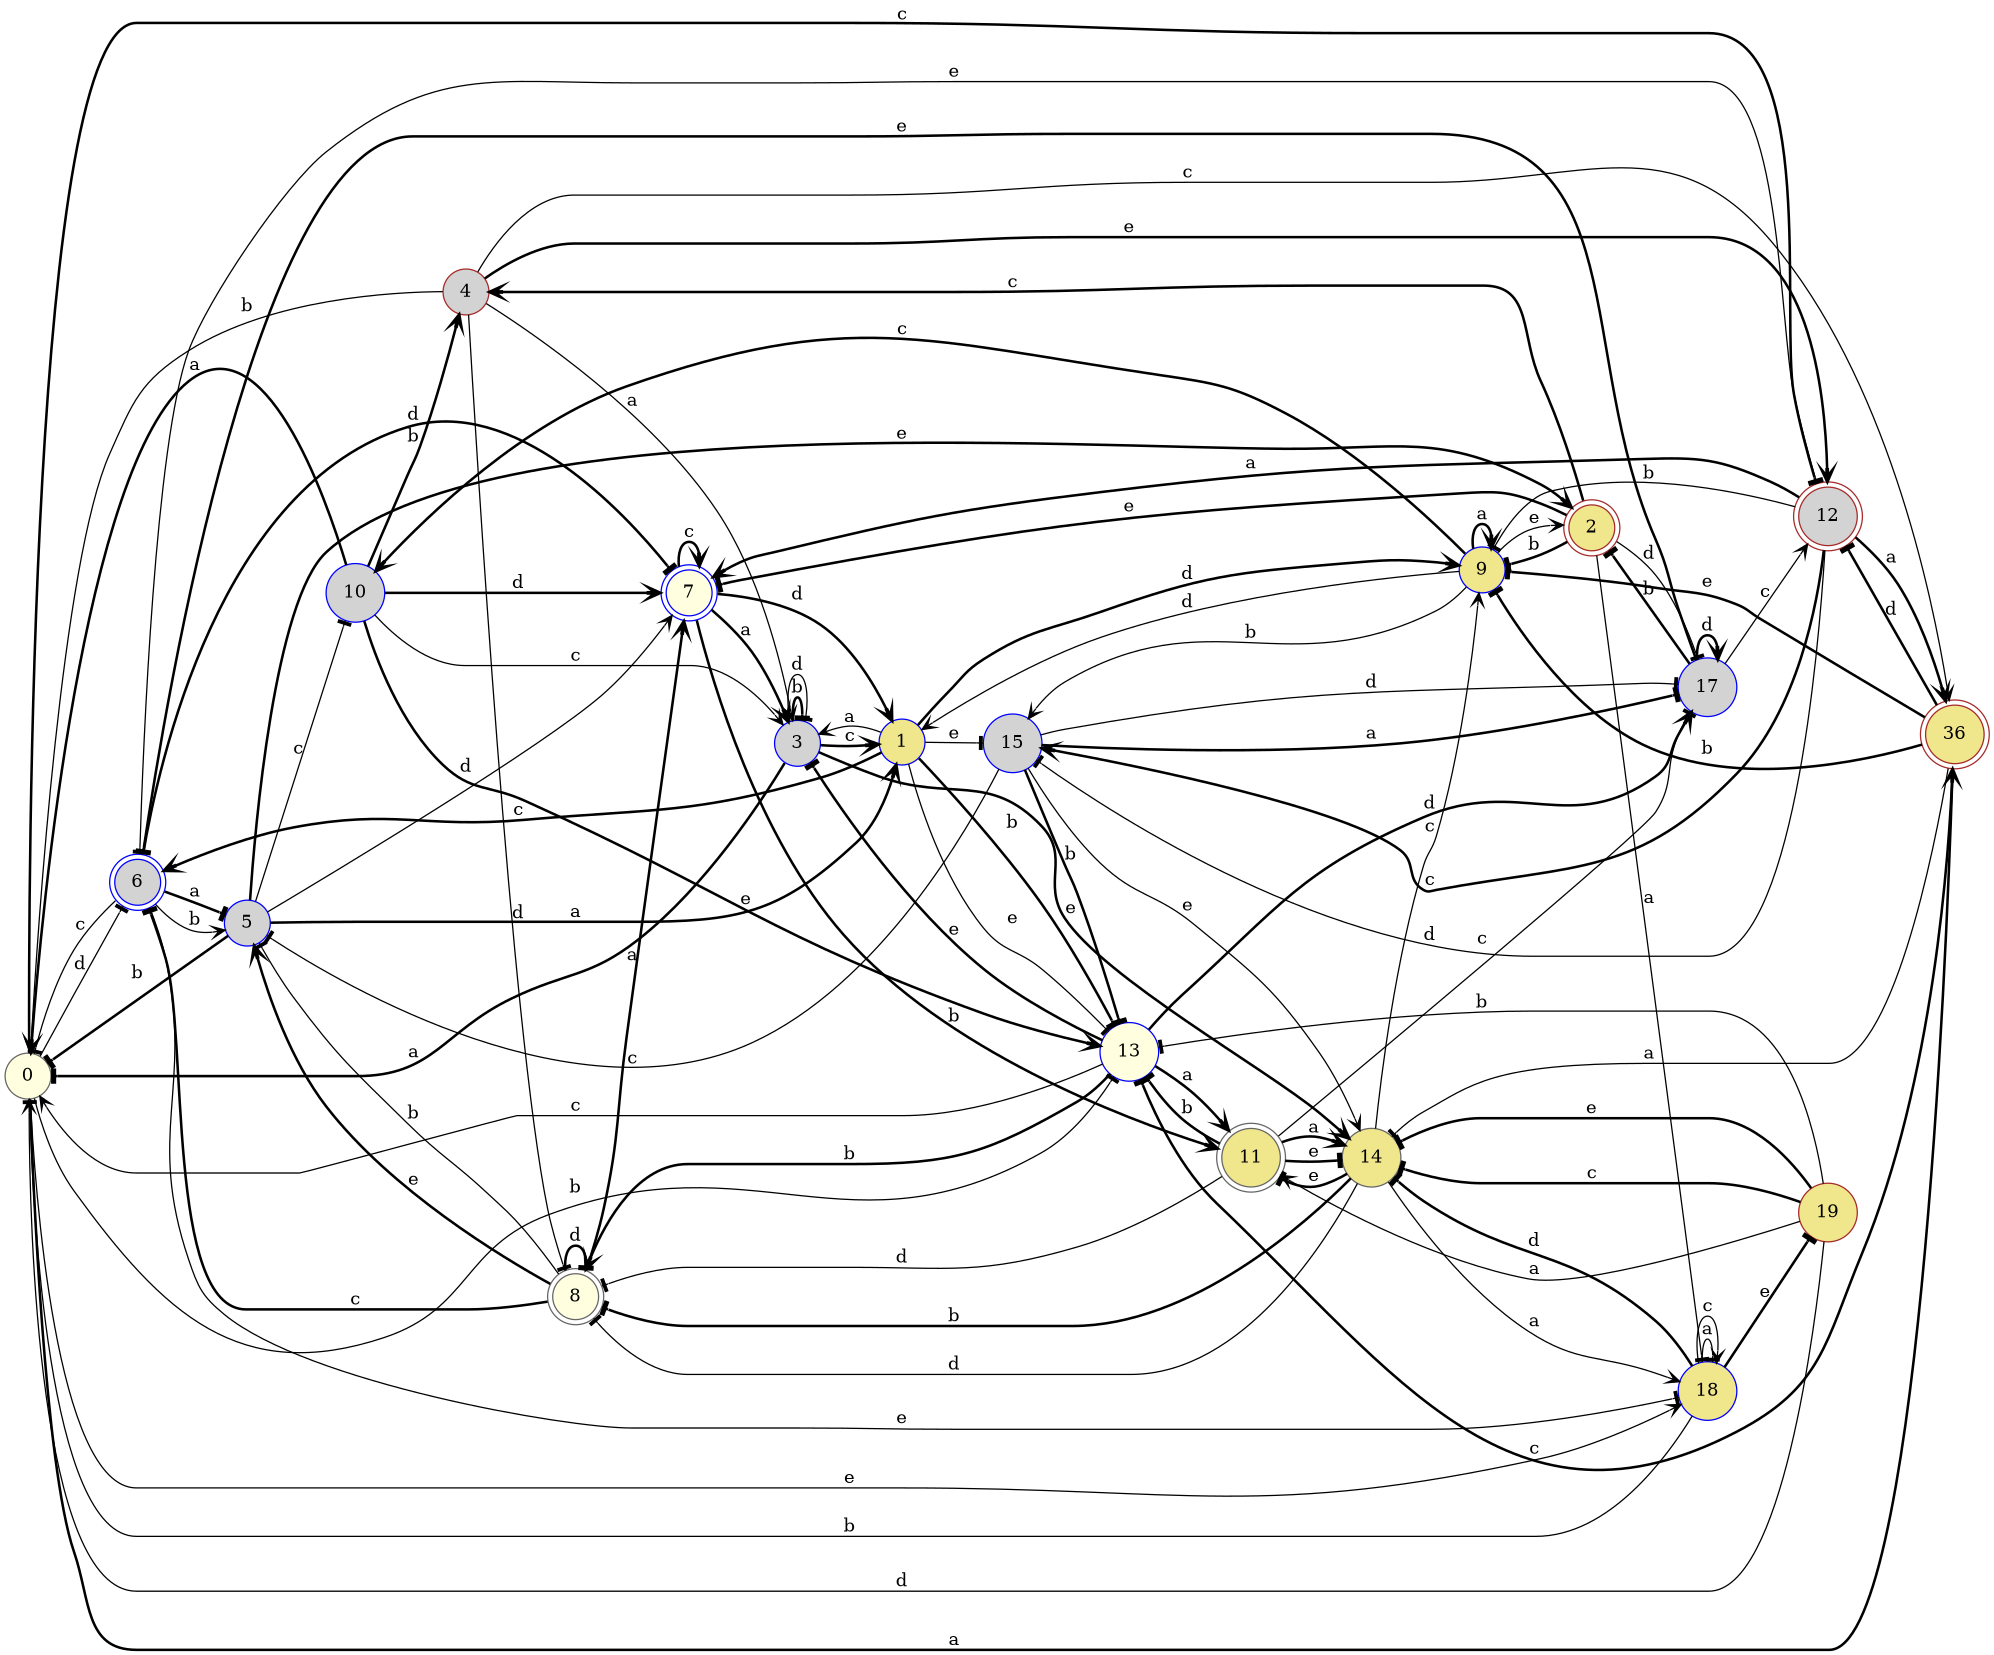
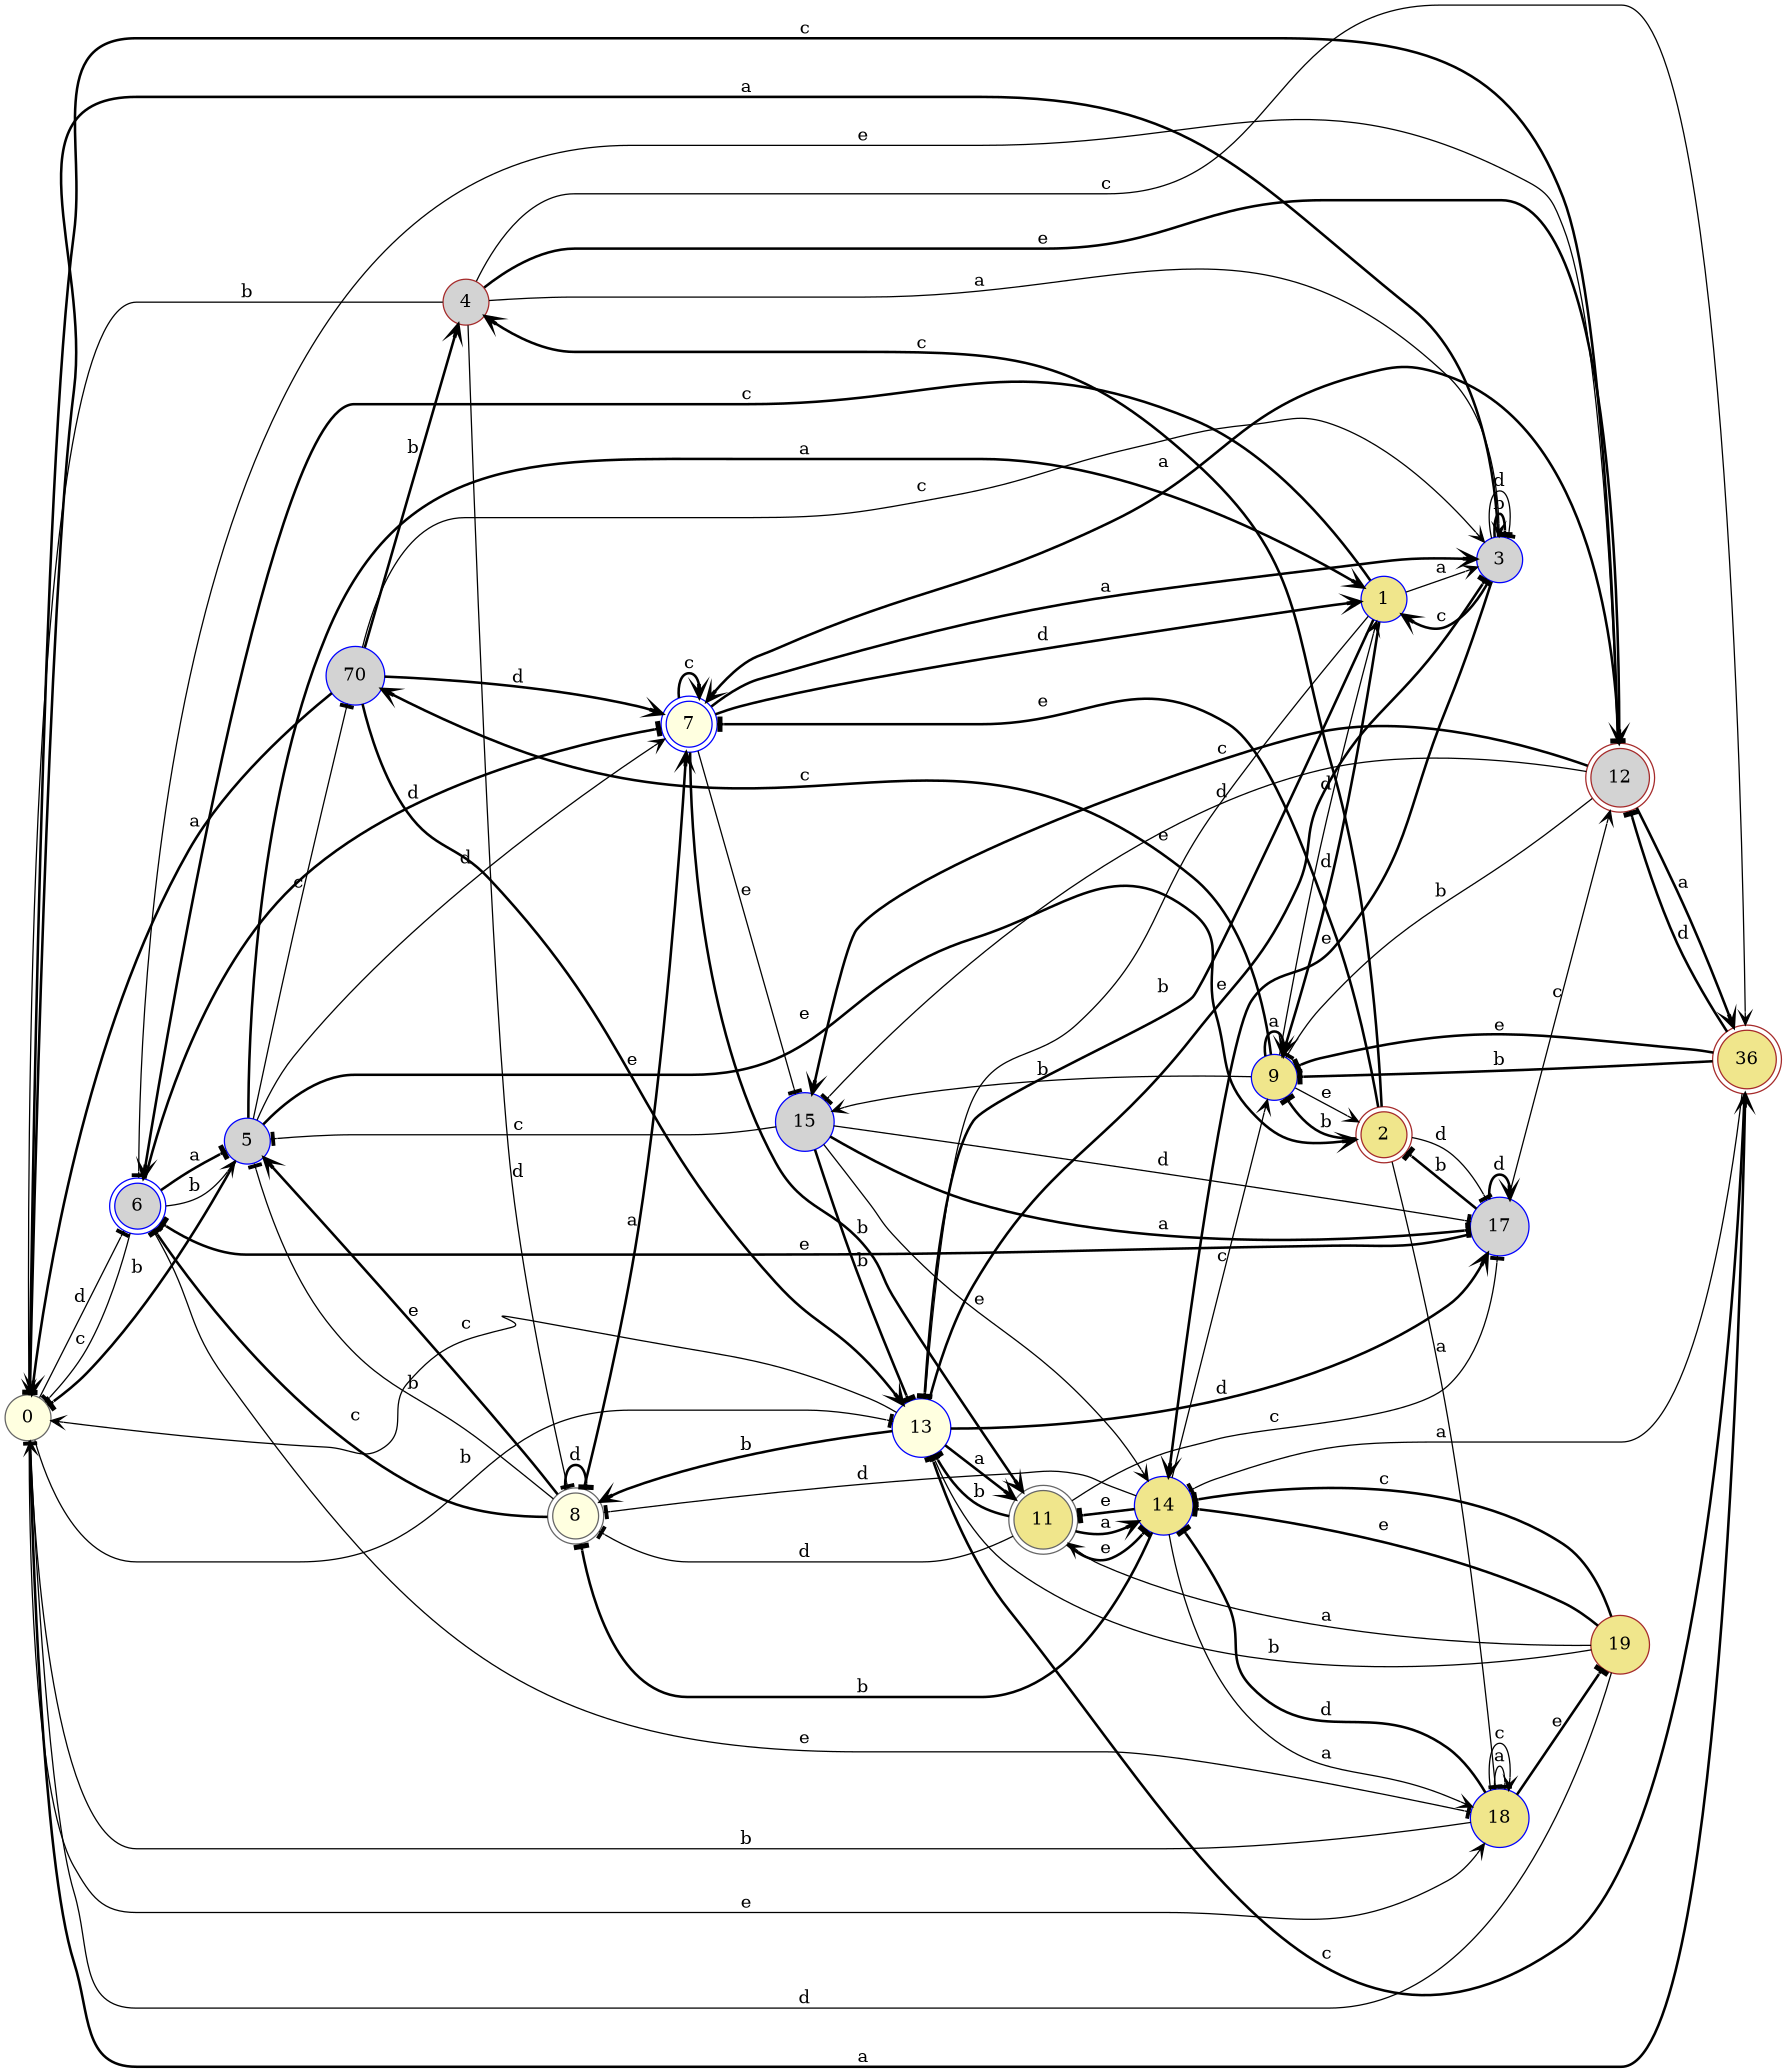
node "10": label "10" -> "70"
edge "1" -> "15": now "7" -> "15"
node "14": color gray40 -> blue
